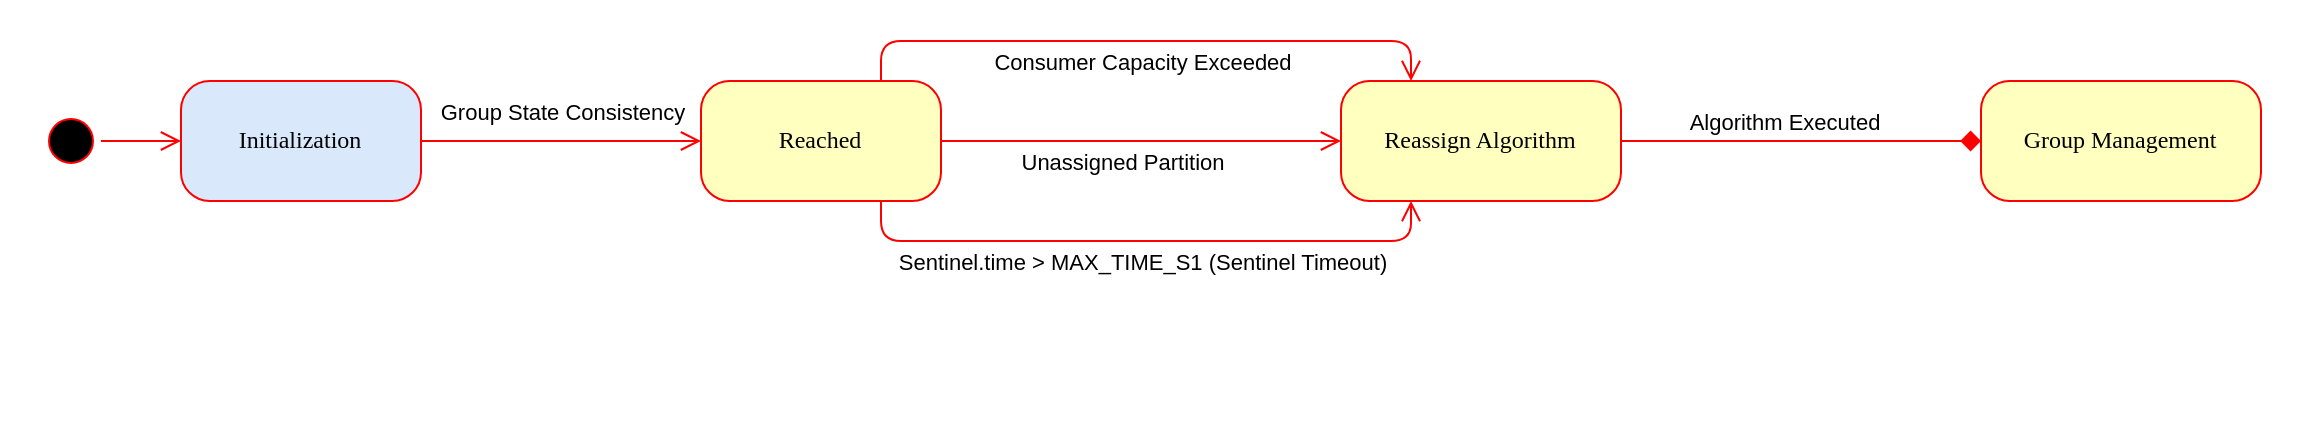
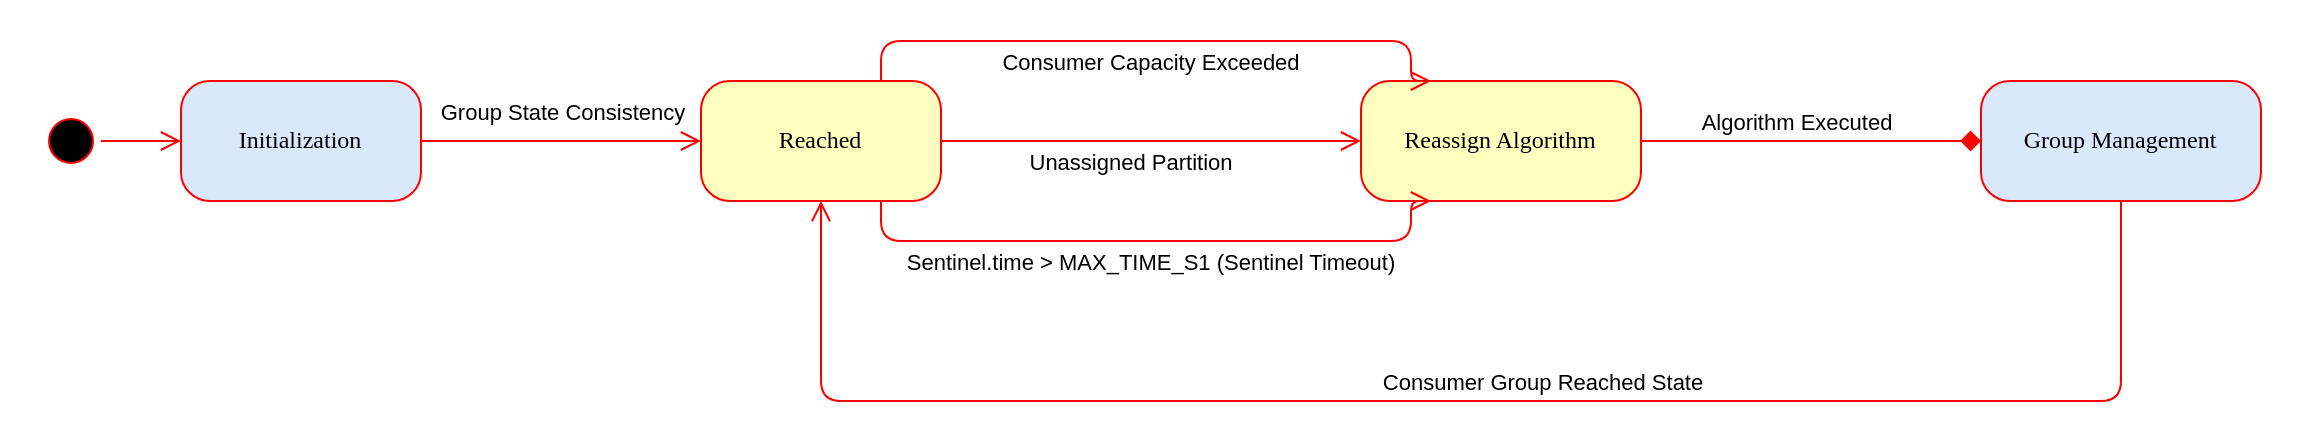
node "Reassign Algorithm": moved (1481, 141) -> (1501, 141)
node "Group Management": fillcolor #ffffc0 -> #dae8fc
edge "Group Management" -> "Reached": added, label "Consumer Group Reached State"
